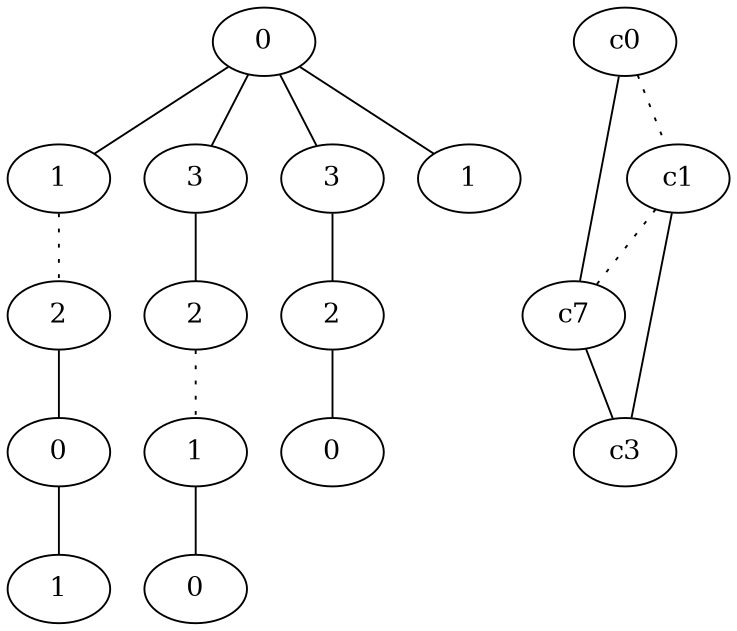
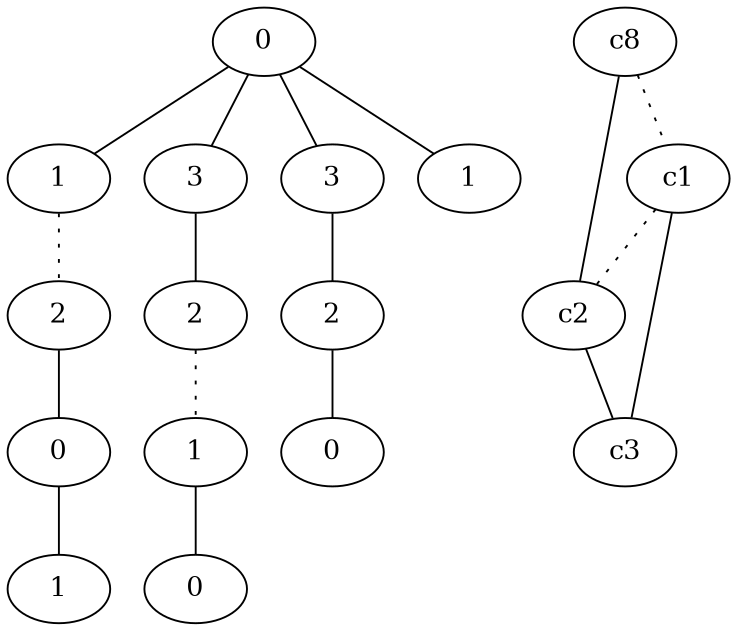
node "c0": label "c0" -> "c8"
node "c7": label "c7" -> "c2"
